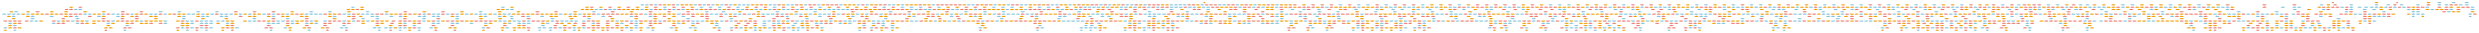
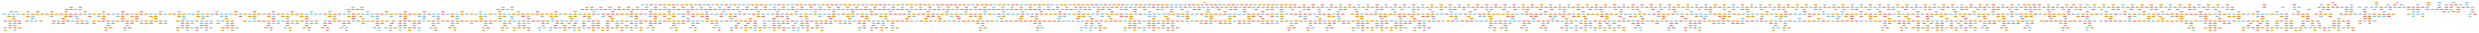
node "new_n2178_": removed
node "new_n1642_": added
